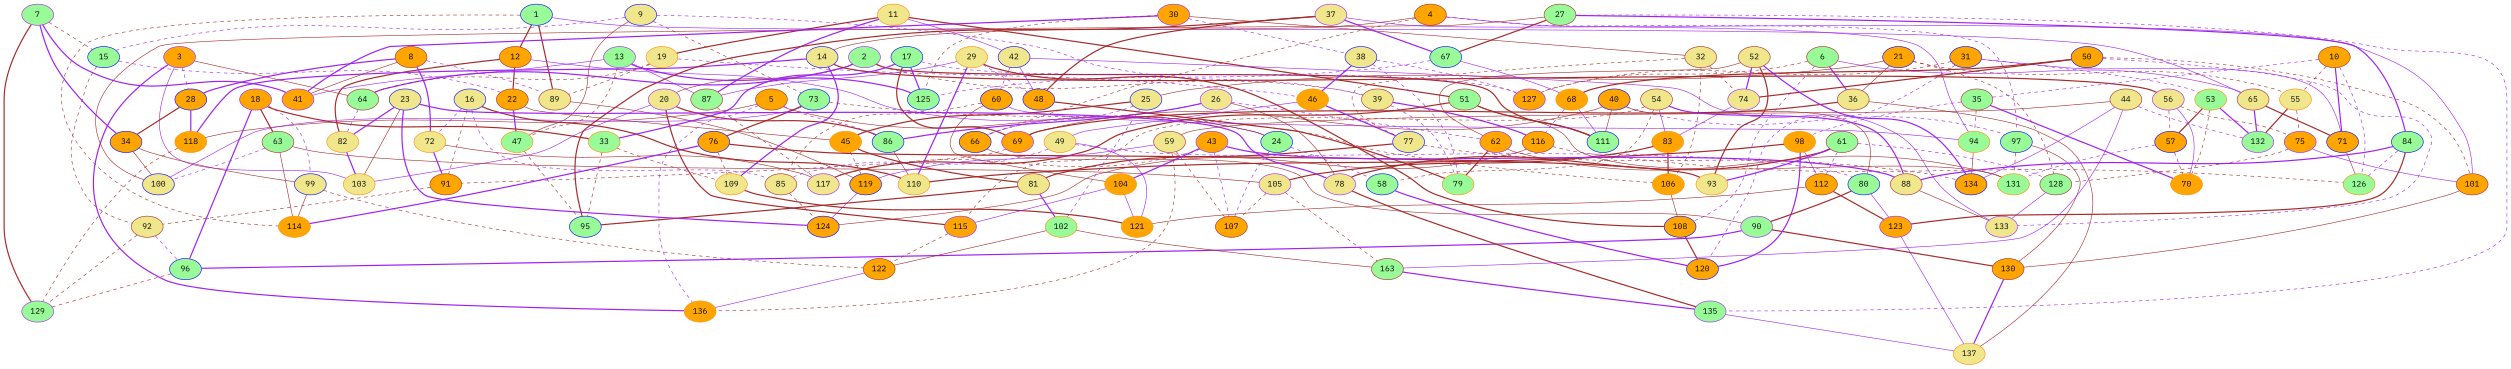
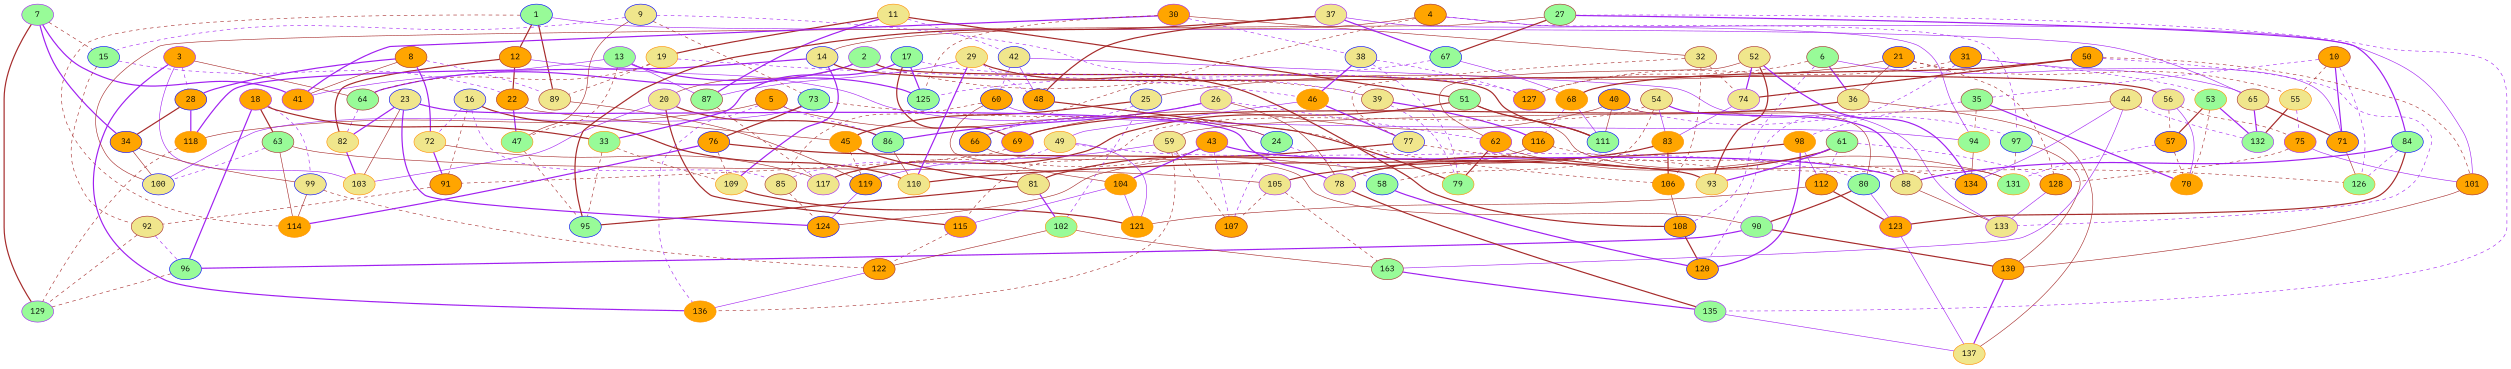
edge "11" -- "42": style solid -> dashed
edge "55" -- "75": color brown -> purple
node "128": fillcolor palegreen -> orange
